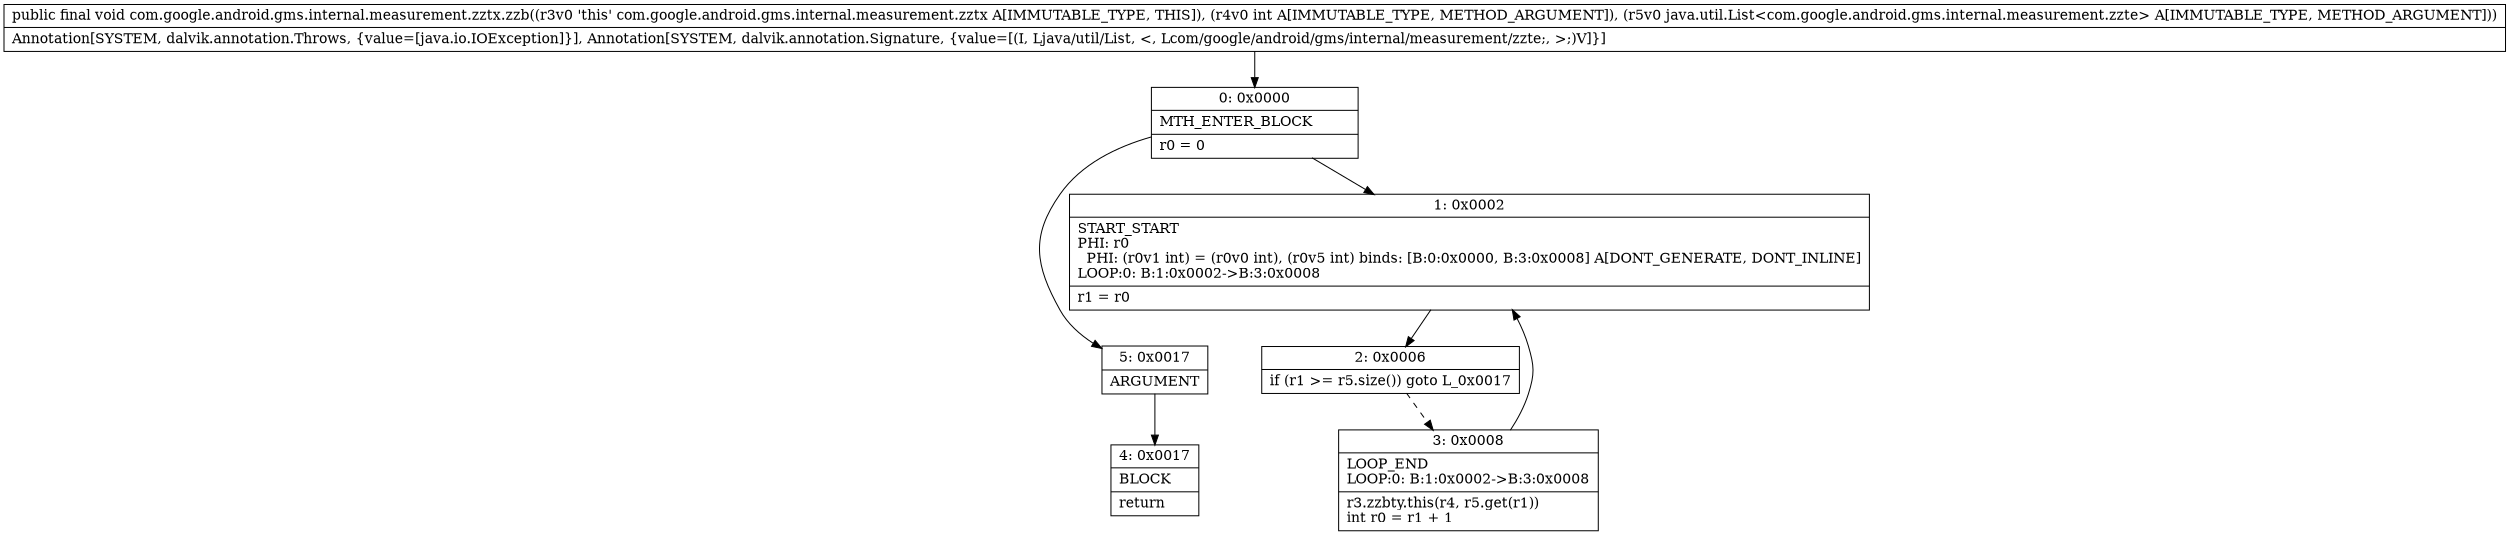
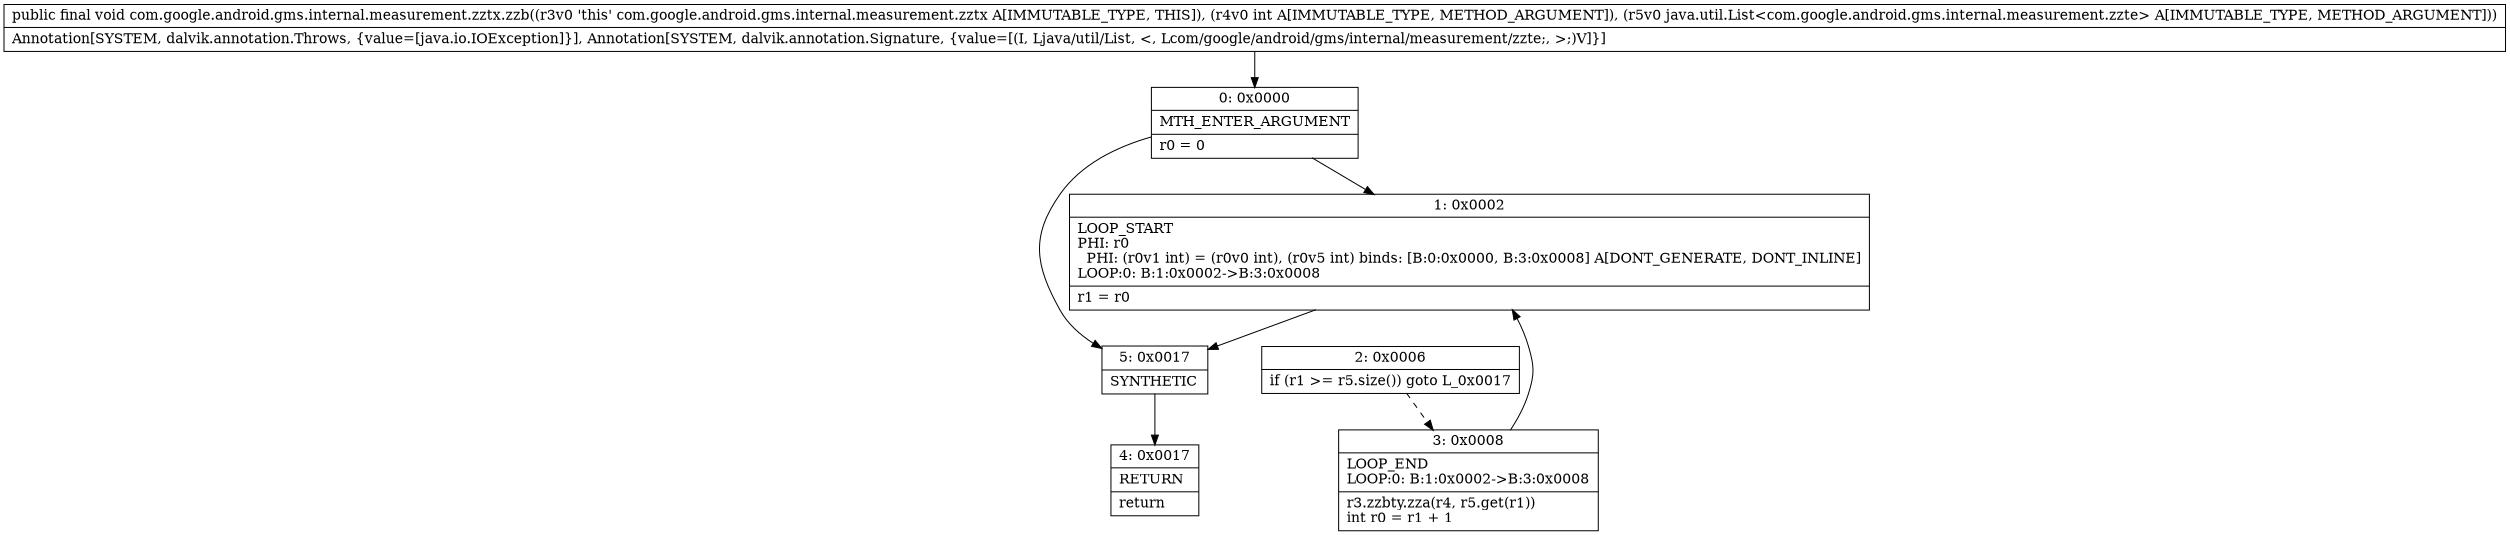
node "0: 0x0000": text "MTH_ENTER_BLOCK" -> "MTH_ENTER_ARGUMENT"
node "1: 0x0002": text "START_START" -> "LOOP_START"
edge "1: 0x0002" -> "2: 0x0006": now "1: 0x0002" -> "5: 0x0017"
node "5: 0x0017": text "ARGUMENT" -> "SYNTHETIC"
node "4: 0x0017": text "BLOCK" -> "RETURN"
node "3: 0x0008": text "r3.zzbty.this(r4, r5.get(r1))" -> "r3.zzbty.zza(r4, r5.get(r1))"
